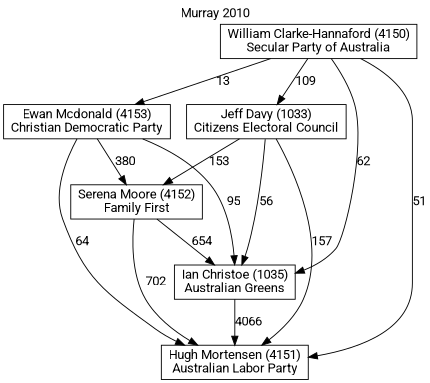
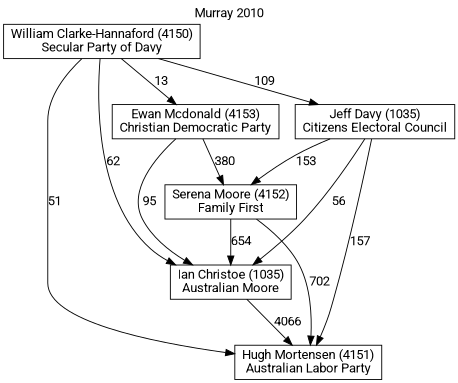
node "William Clarke-Hannaford (4150) Secular Party of Australia": label "William Clarke-Hannaford (4150) Secular Party of Australia" -> "William Clarke-Hannaford (4150) Secular Party of Davy"
node "Jeff Davy (1033) Citizens Electoral Council": label "Jeff Davy (1033) Citizens Electoral Council" -> "Jeff Davy (1035) Citizens Electoral Council"
edge "Ewan Mcdonald (4153) Christian Democratic Party" -> "Hugh Mortensen (4151) Australian Labor Party": removed, label "64"
node "Ian Christoe (1035) Australian Greens": label "Ian Christoe (1035) Australian Greens" -> "Ian Christoe (1035) Australian Moore"
